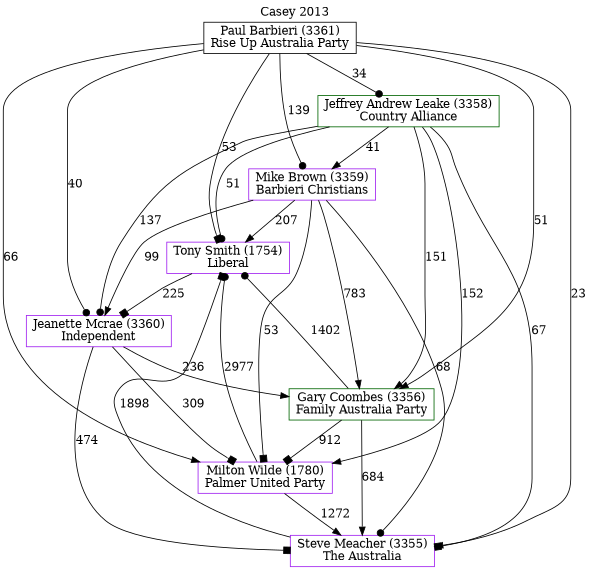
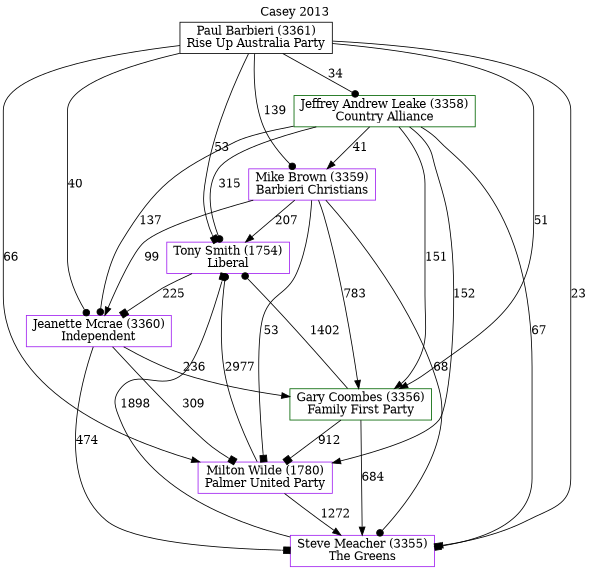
edge "Jeffrey Andrew Leake (3358) Country Alliance" -> "Tony Smith (1754) Liberal": label "51" -> "315"
node "Gary Coombes (3356) Family Australia Party": label "Gary Coombes (3356) Family Australia Party" -> "Gary Coombes (3356) Family First Party"
node "Steve Meacher (3355) The Australia": label "Steve Meacher (3355) The Australia" -> "Steve Meacher (3355) The Greens"
